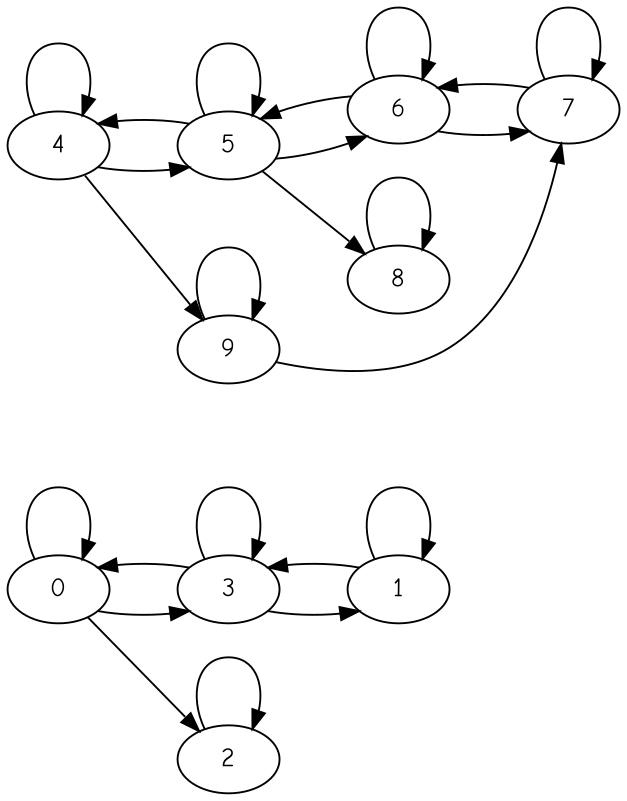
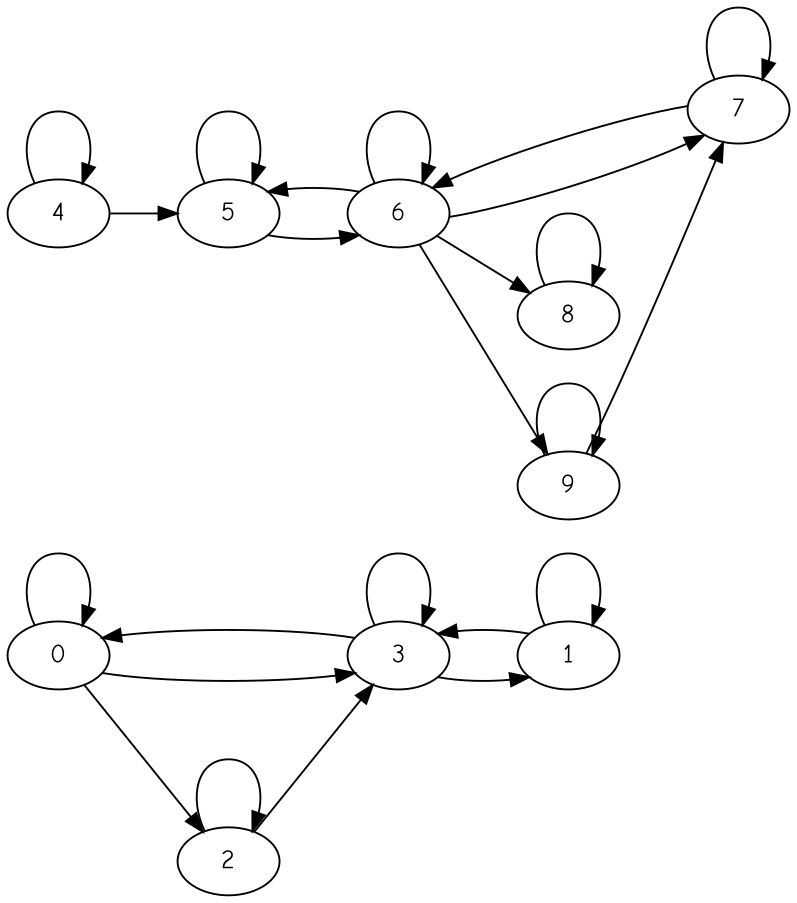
edge "5" -> "4": removed
edge "5" -> "8": now "6" -> "8"
edge "4" -> "9": now "6" -> "9"
edge "2" -> "3": added
